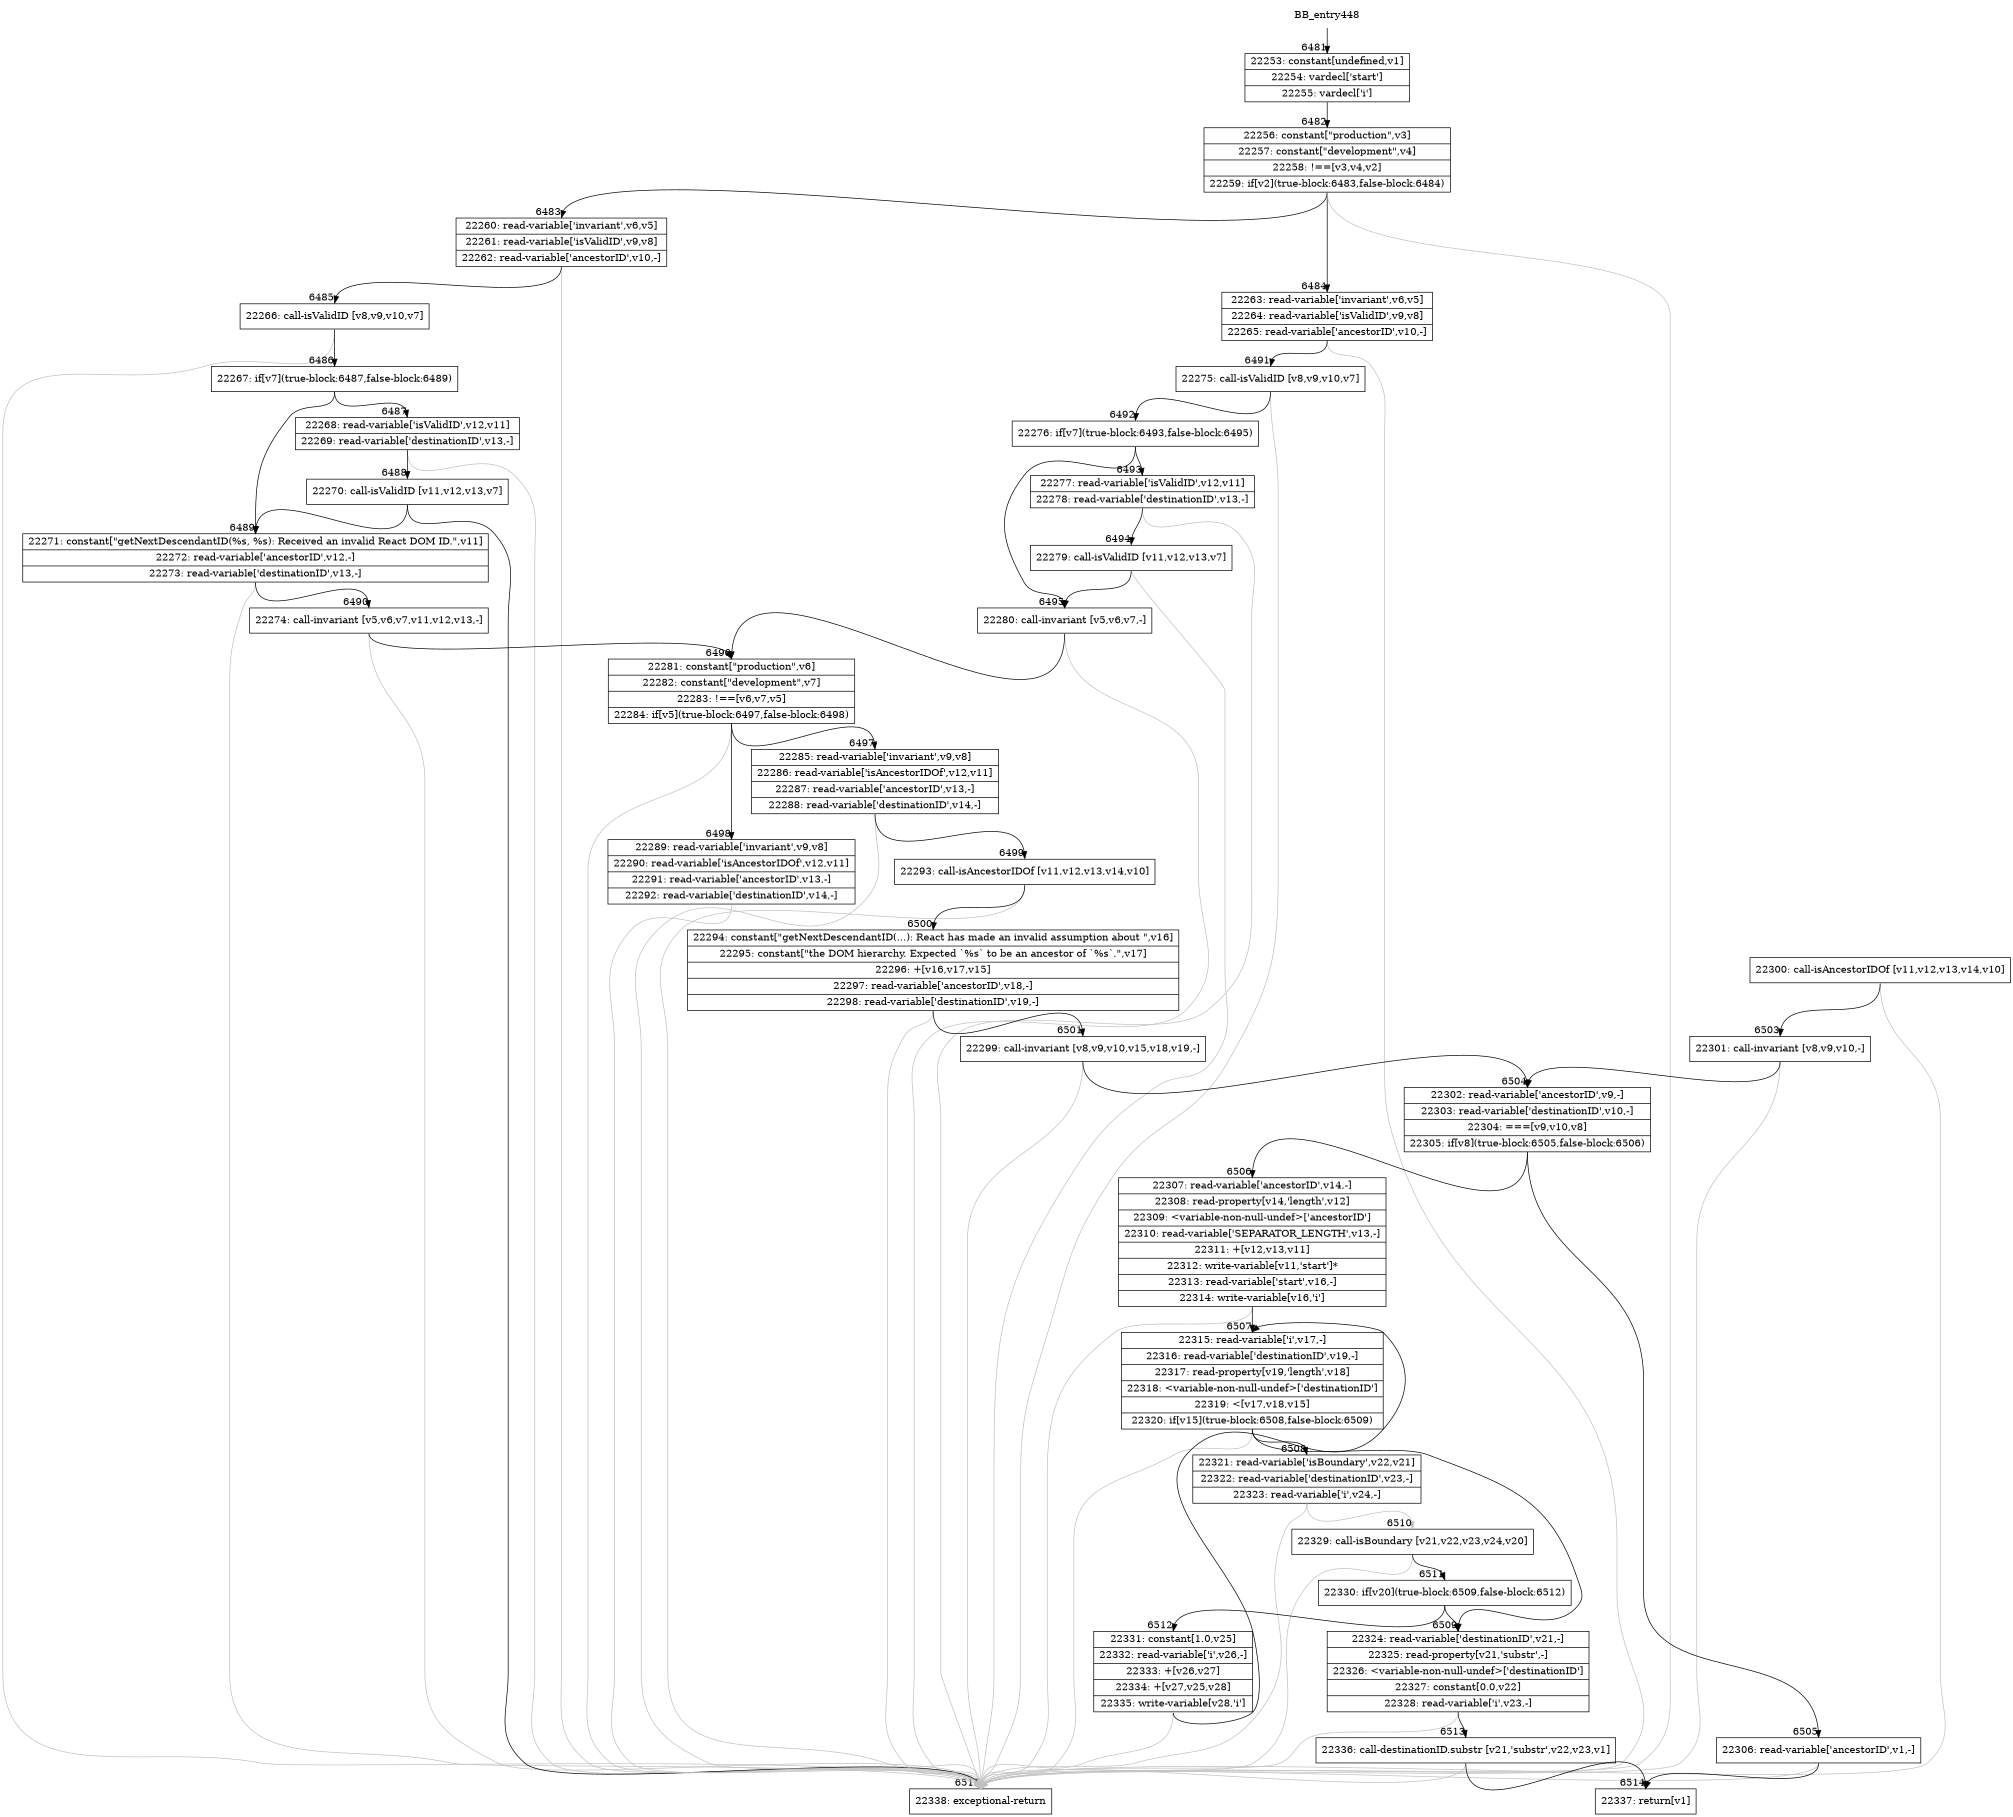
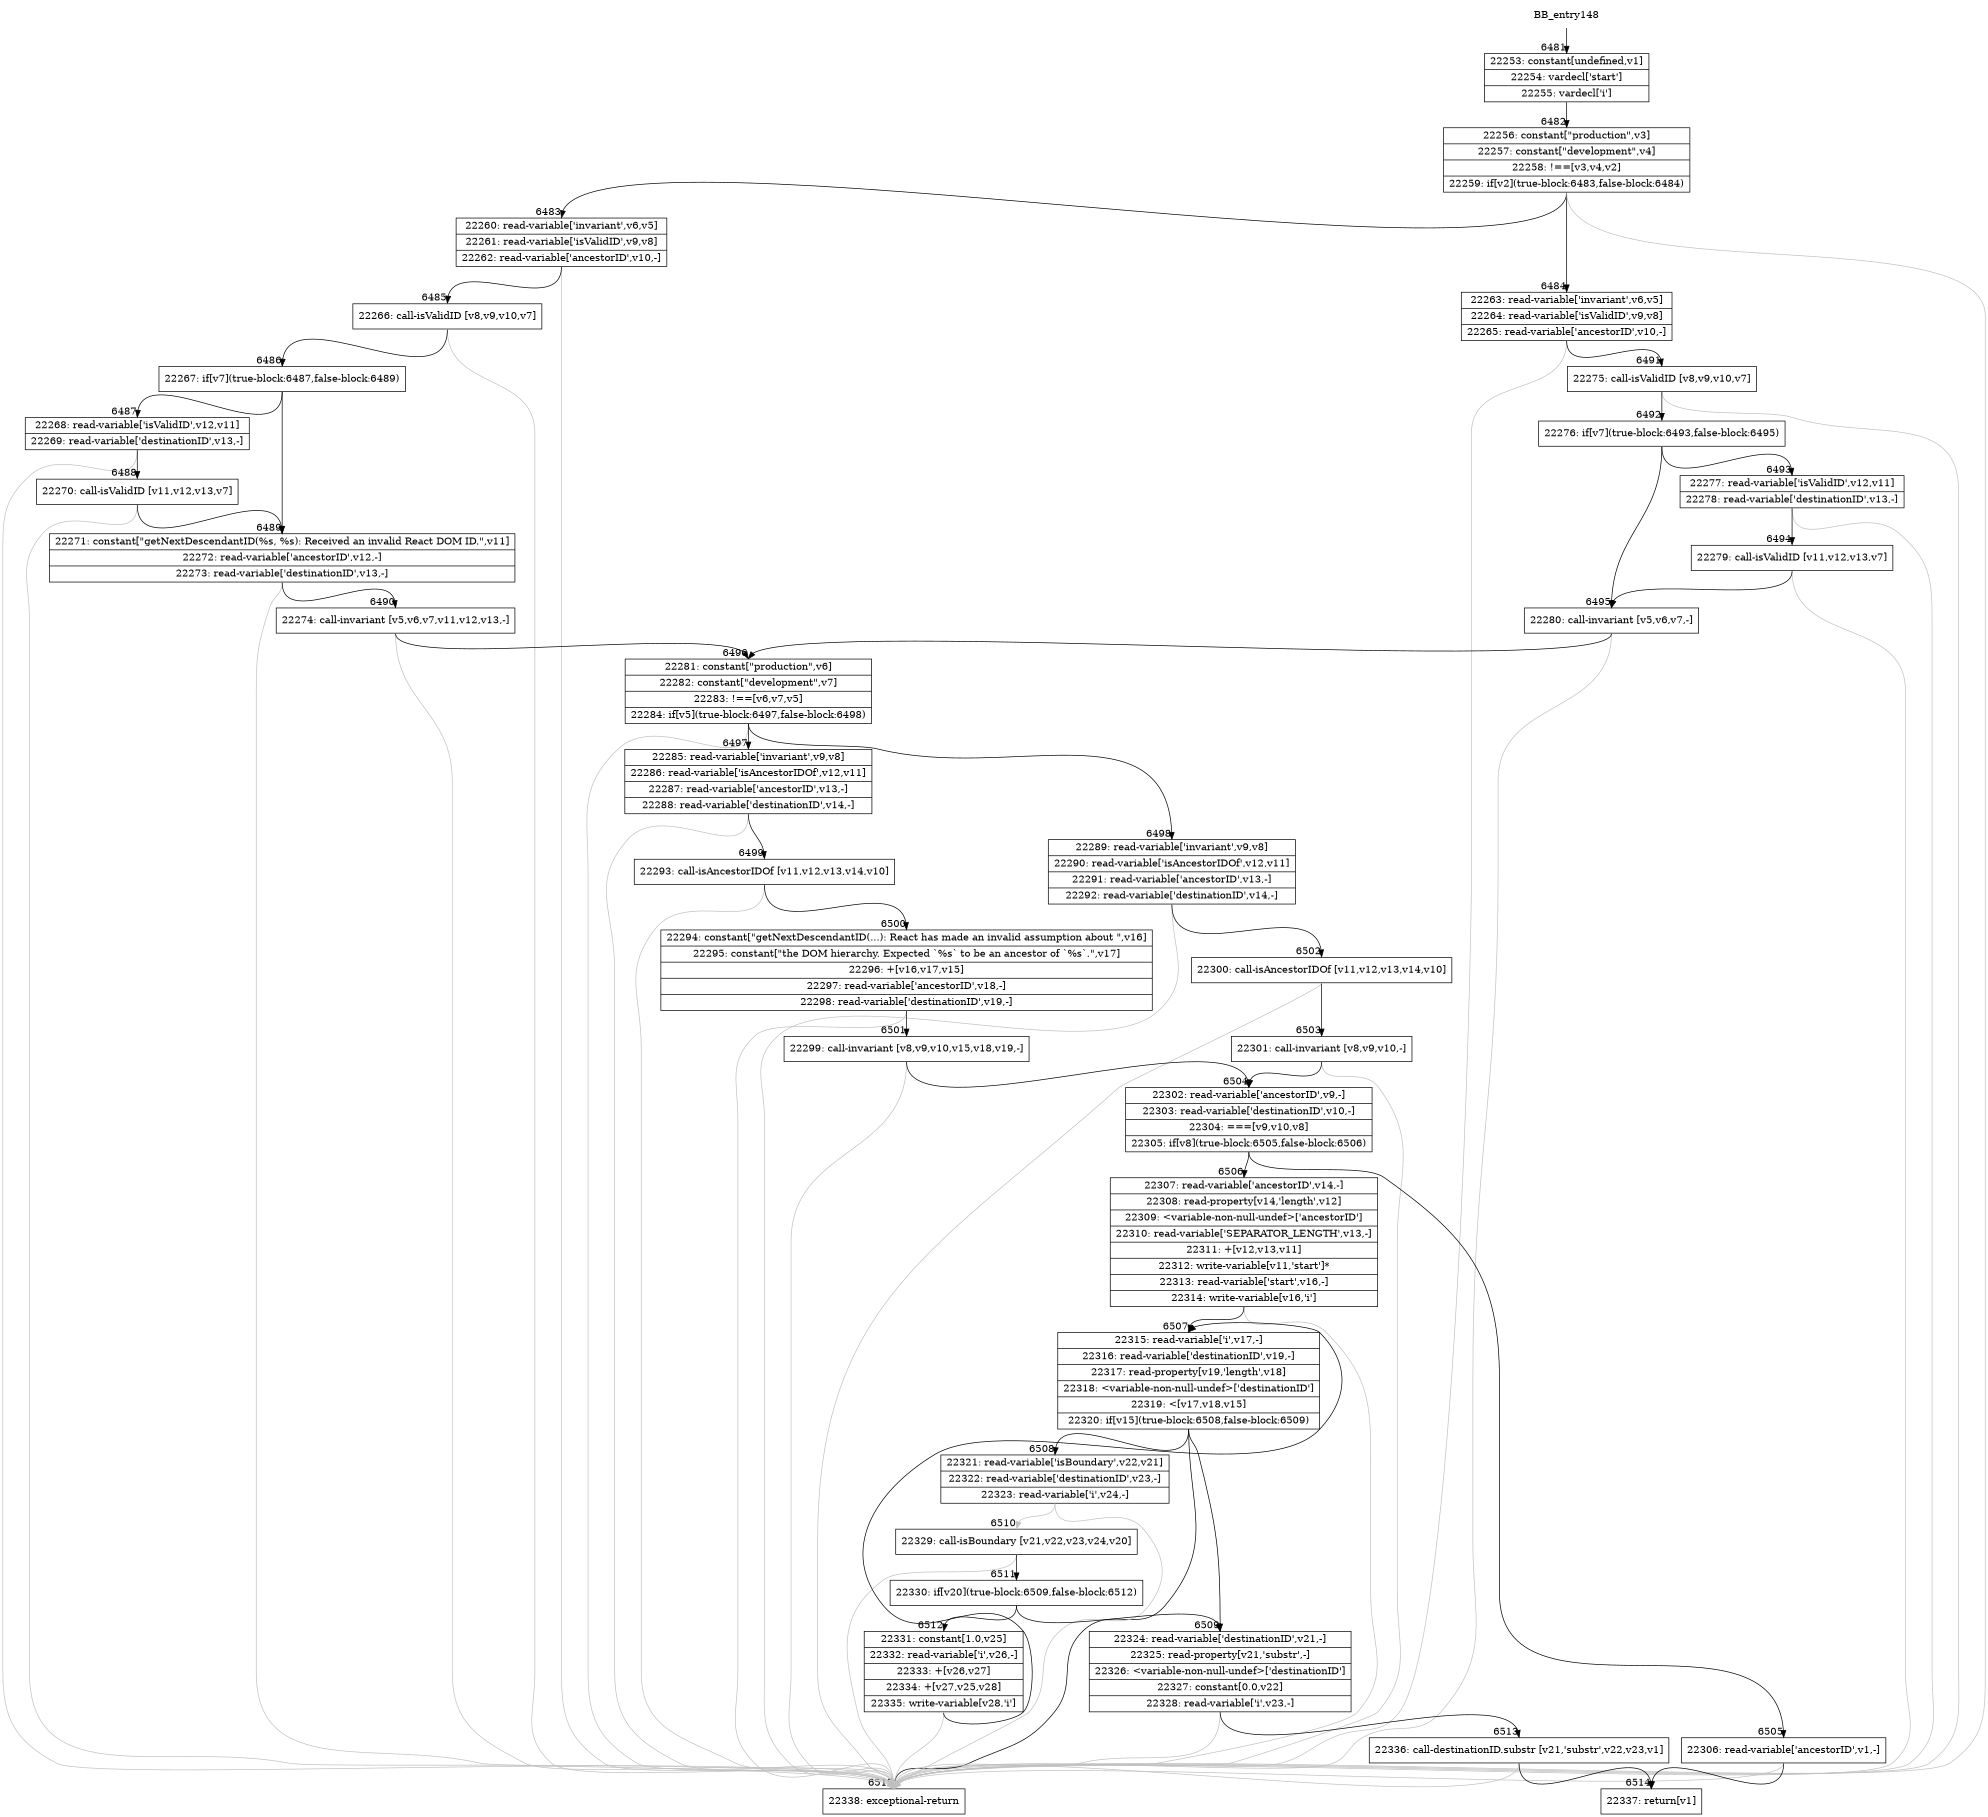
node "BB_entry448": label "BB_entry448" -> "BB_entry148"
edge "22289: read-variable['invariant',v9,v8]" -> "22300: call-isAncestorIDOf [v11,v12,v13,v14,v10]": added
edge "22270: call-isValidID [v11,v12,v13,v7]" -> "22338: exceptional-return": color black -> gray
edge "22315: read-variable['i',v17,-]" -> "22338: exceptional-return": color gray -> black
